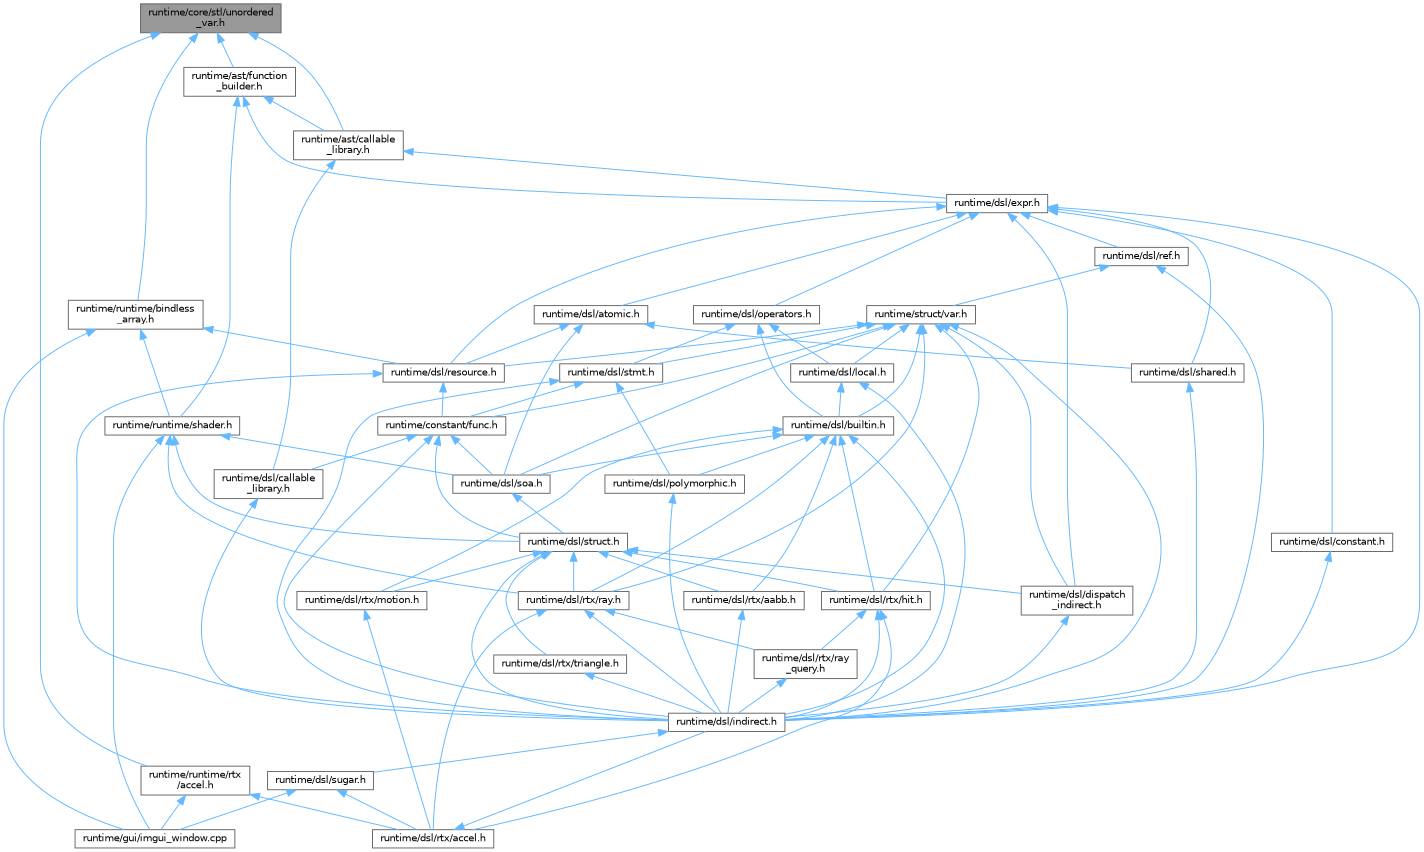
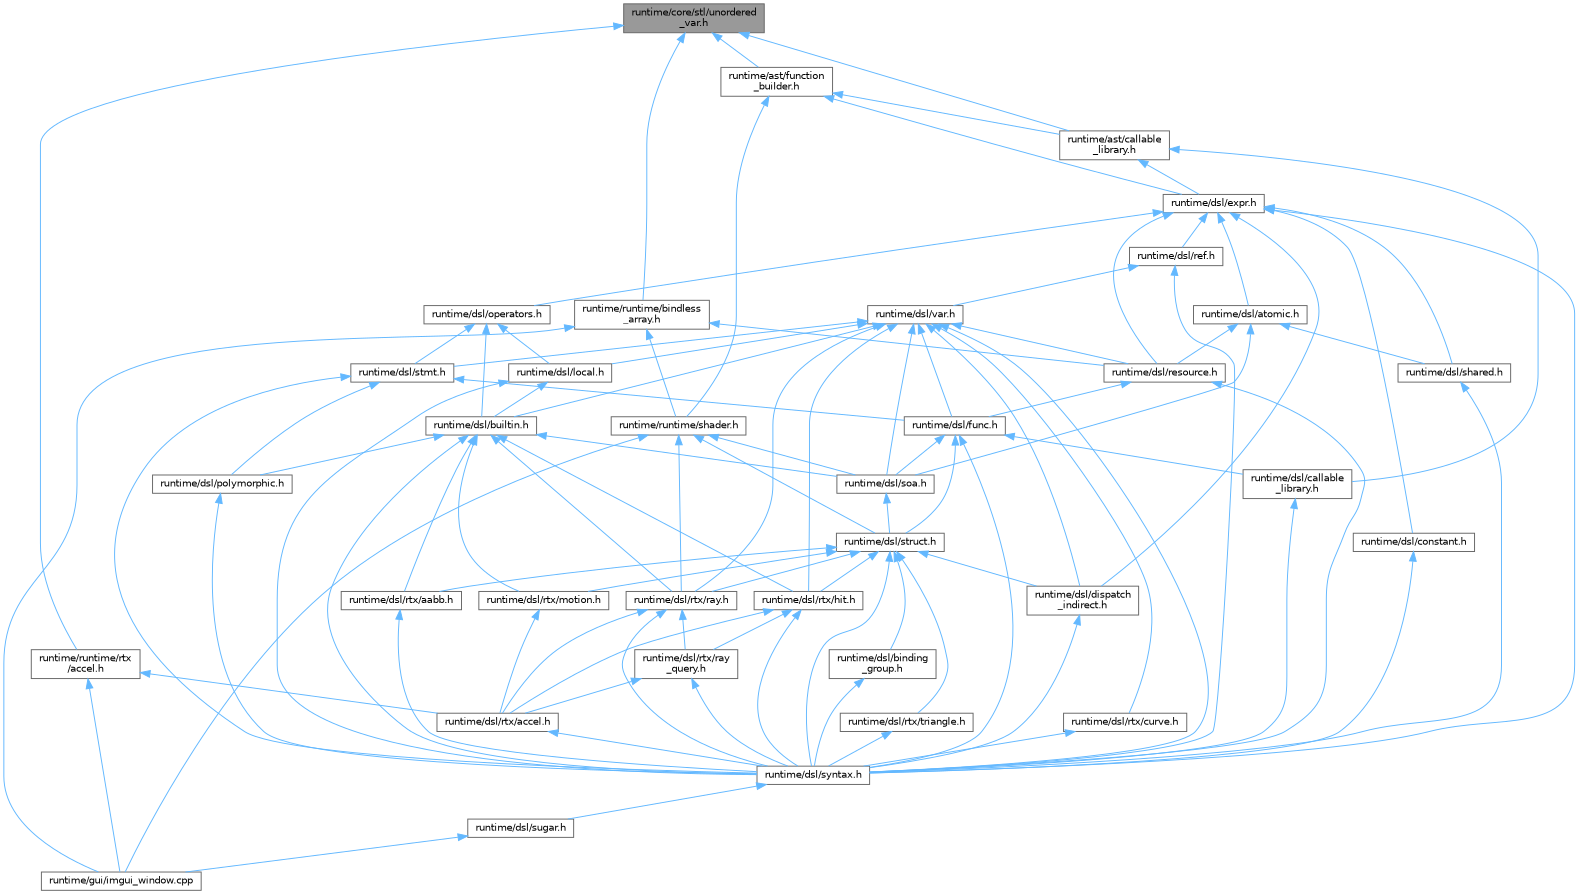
node "runtime/struct/var.h": label "runtime/struct/var.h" -> "runtime/dsl/var.h"
node "runtime/constant/func.h": label "runtime/constant/func.h" -> "runtime/dsl/func.h"
node "runtime/dsl/binding _group.h": added
node "runtime/dsl/indirect.h": label "runtime/dsl/indirect.h" -> "runtime/dsl/syntax.h"
node "runtime/dsl/rtx/curve.h": added
edge "runtime/dsl/rtx/accel.h" -> "runtime/dsl/sugar.h": now "runtime/dsl/rtx/accel.h" -> "runtime/dsl/rtx/ray _query.h"
